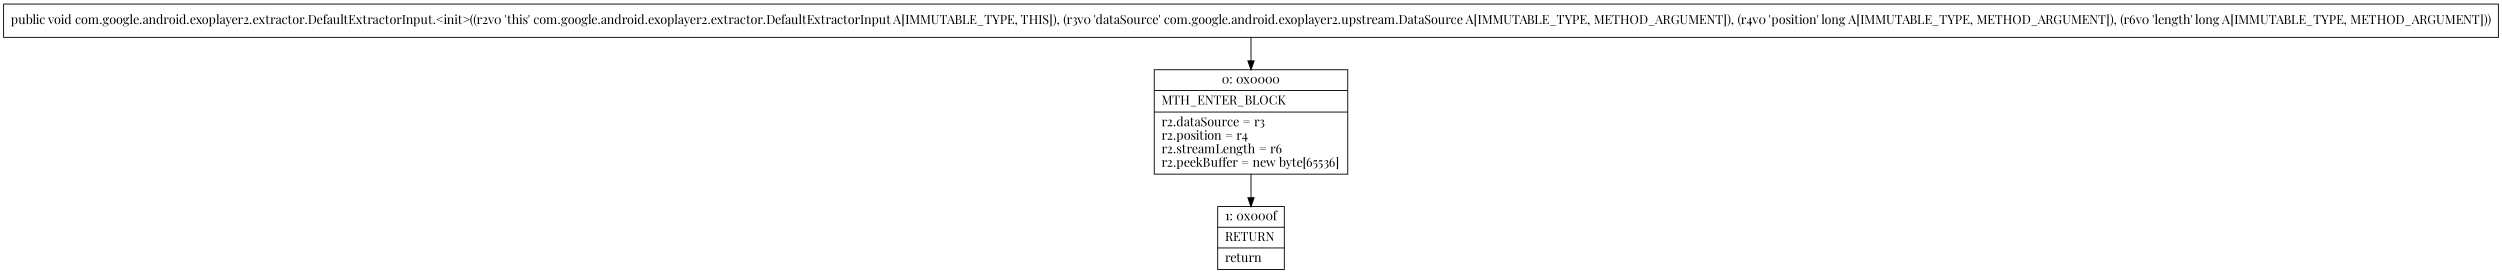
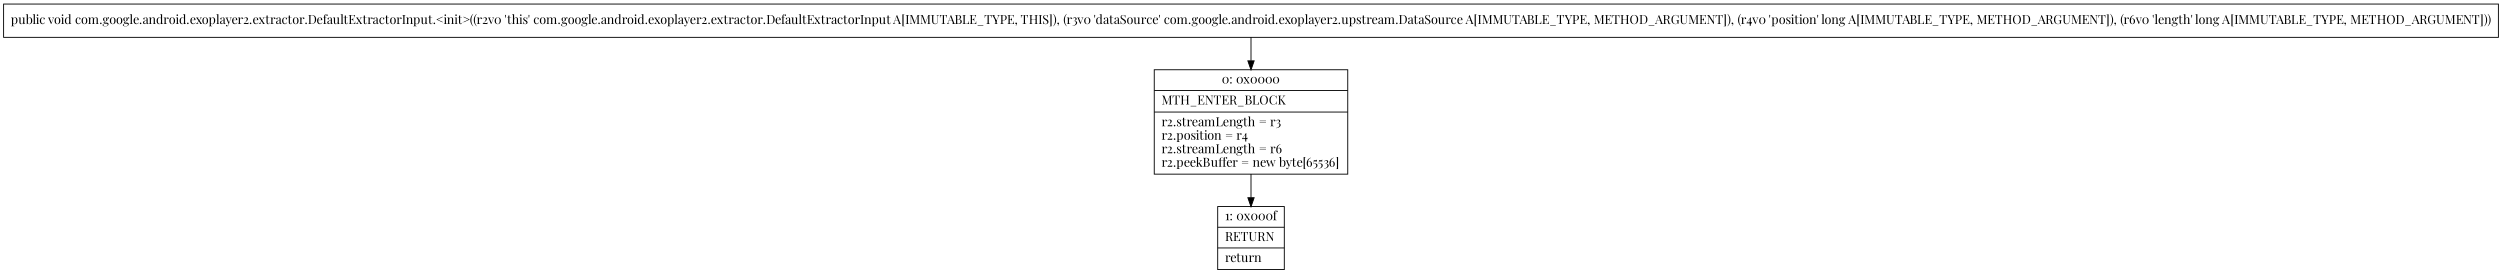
node "0: 0x0000": text "r2.dataSource = r3" -> "r2.streamLength = r3"
